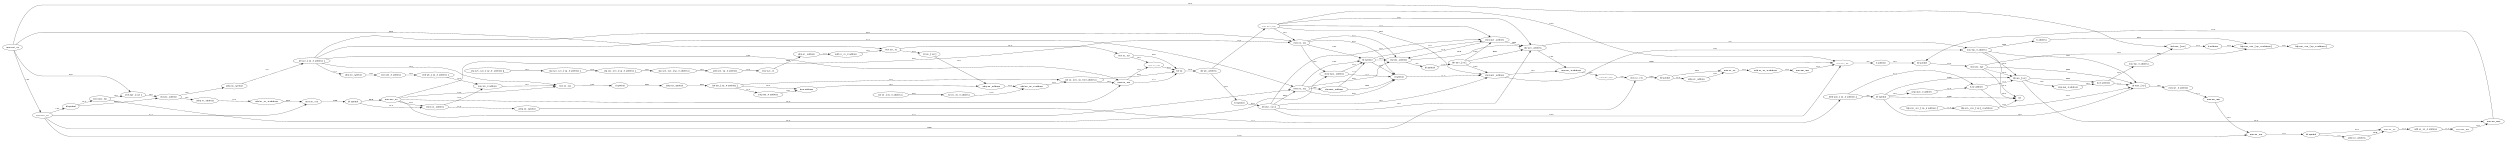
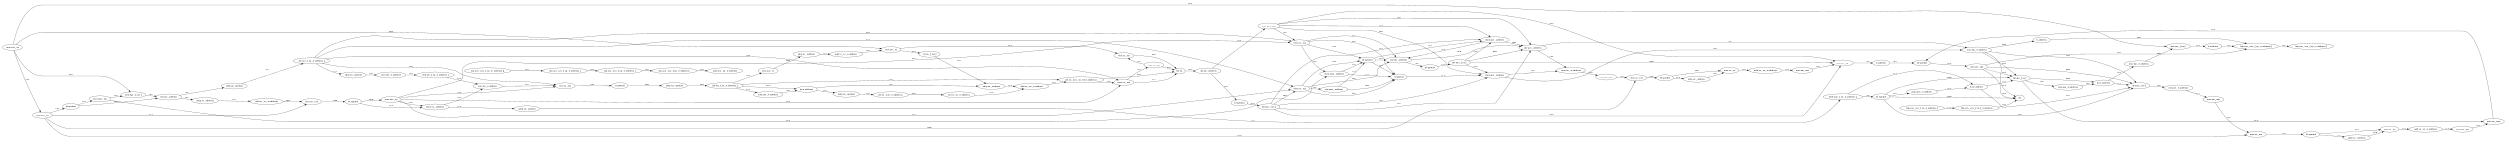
edge "mov x2 , x21" -> "mov x1 , x23": reversed
edge "add x29 , sp , # address" -> "mov x23 , x1": now "ldr w8 , [ x8 , # address ]" -> "mov x23 , x1"
node "adrp x9 , symbol": added
